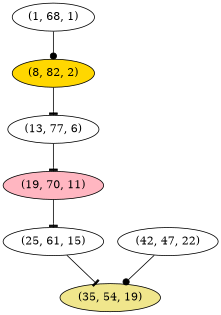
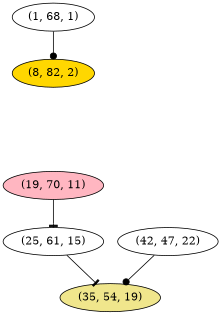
node "(13, 77, 6)": removed
